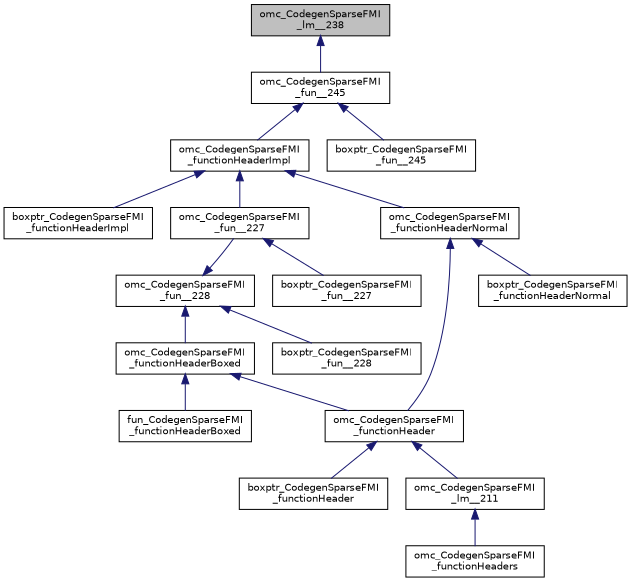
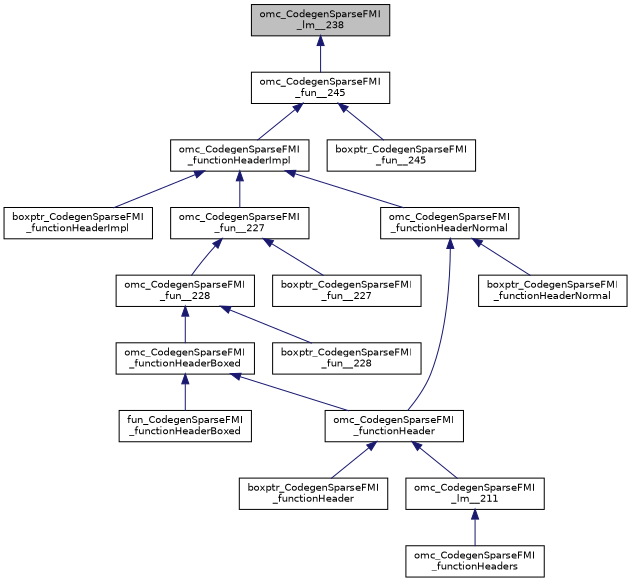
edge "omc_CodegenSparseFMI _fun__227" -> "omc_CodegenSparseFMI _fun__228": reversed
